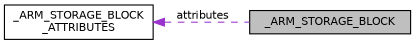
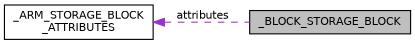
node "_ARM_STORAGE_BLOCK": label "_ARM_STORAGE_BLOCK" -> "_BLOCK_STORAGE_BLOCK"
